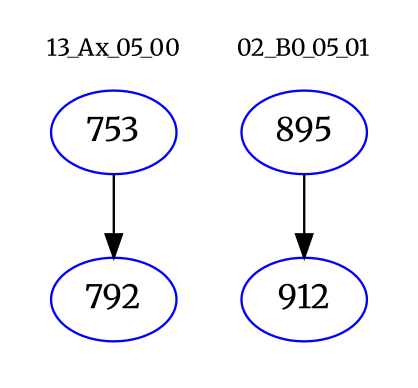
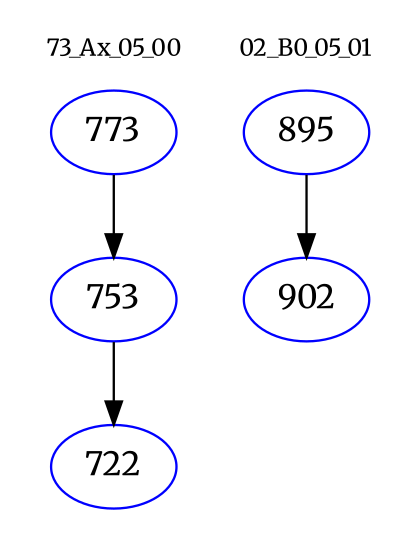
cluster "13_Ax_05_00": label "13_Ax_05_00" -> "73_Ax_05_00"
node "773": added
node "792": label "792" -> "722"
node "912": label "912" -> "902"
